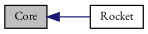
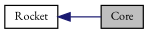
edge "Rocket" -> "Core": reversed
